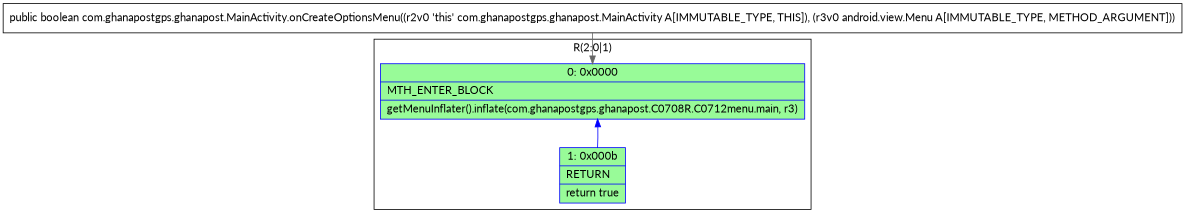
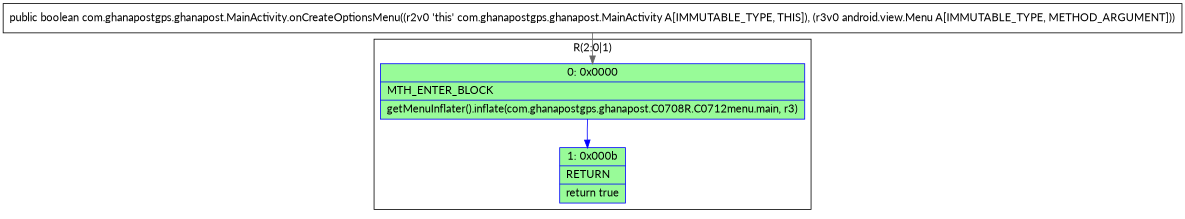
edge "1: 0x000b" -> "0: 0x0000": reversed
